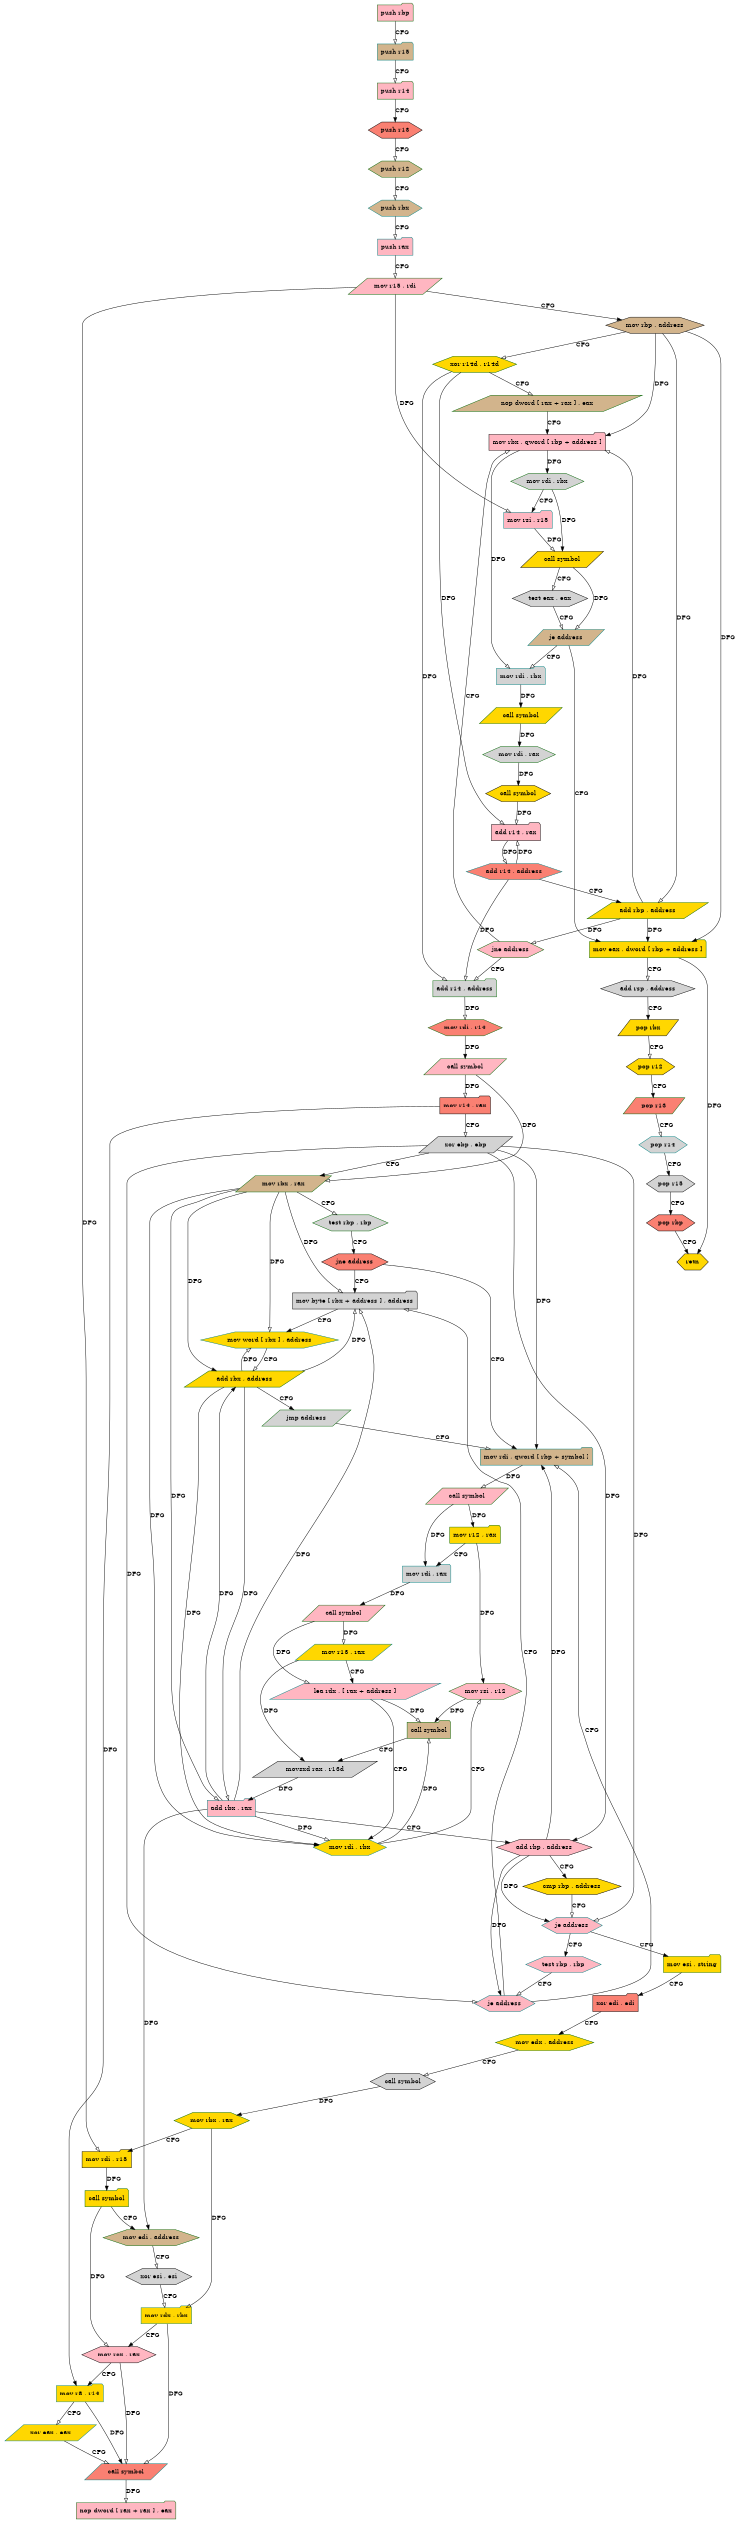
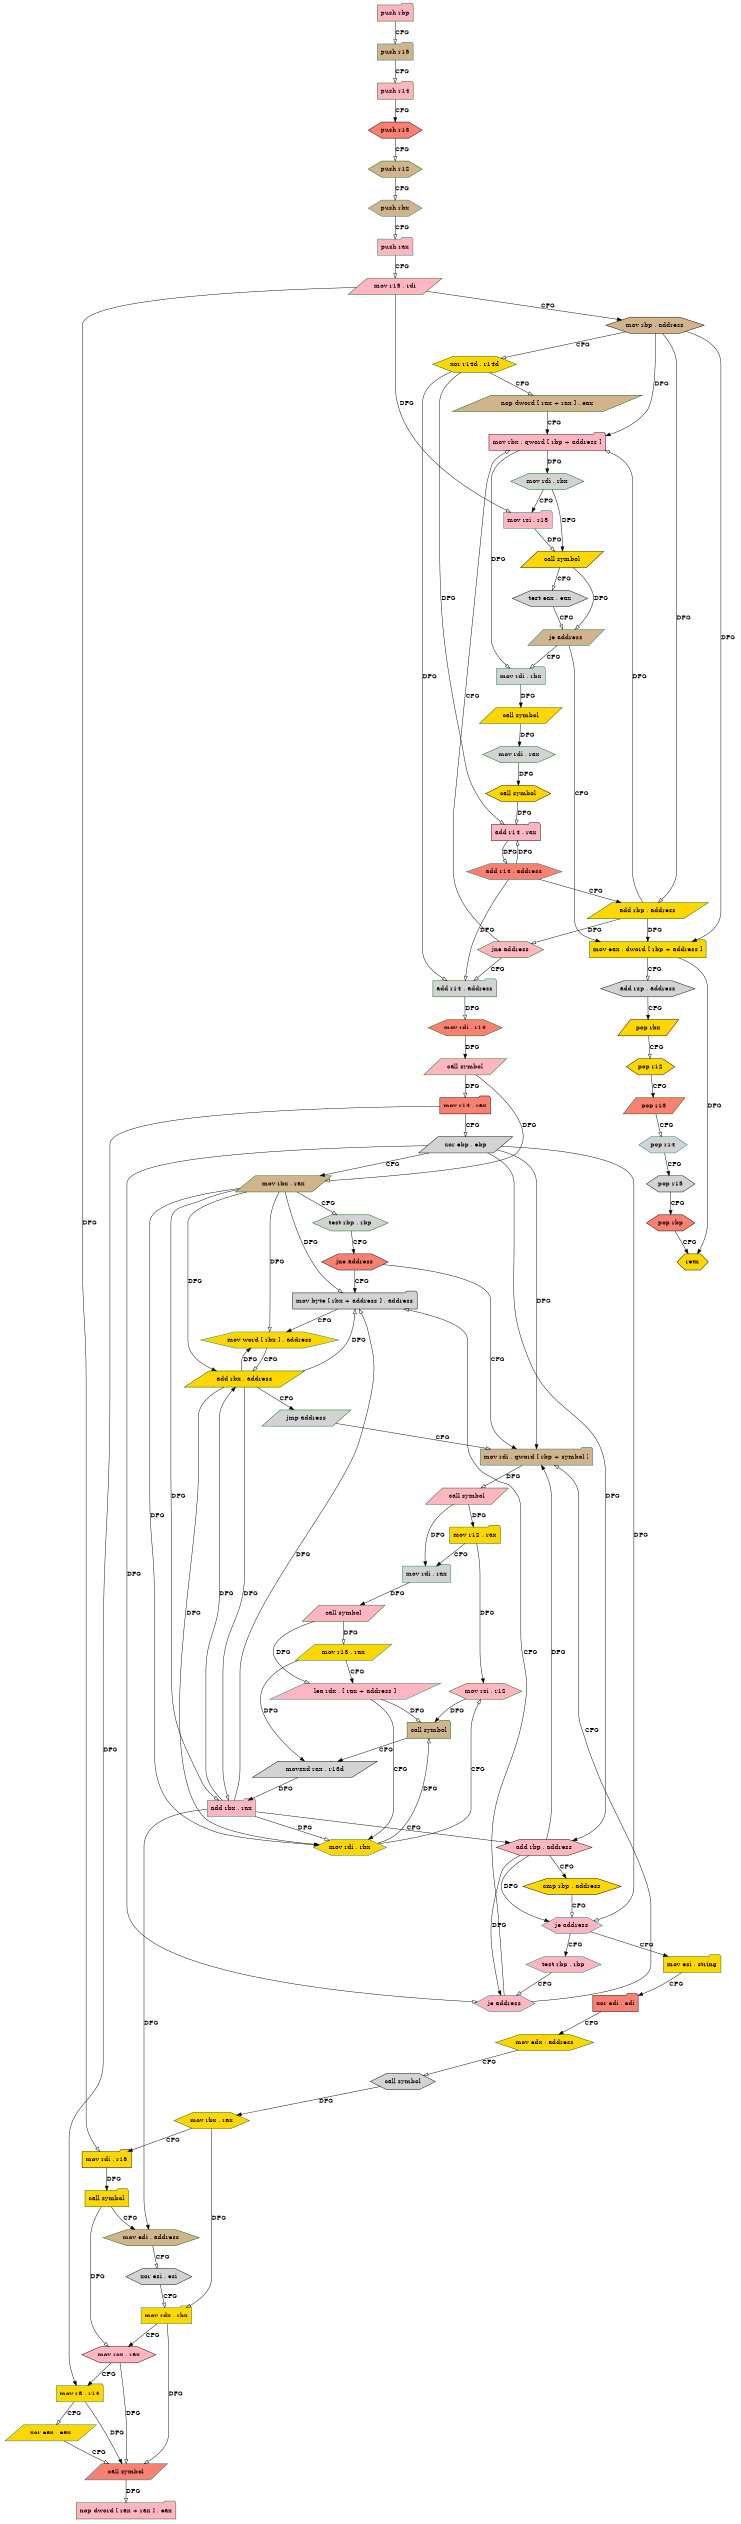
edge "add rbx , address" -> "mov word [ rbx ] , address": arrowhead onormal -> normal
